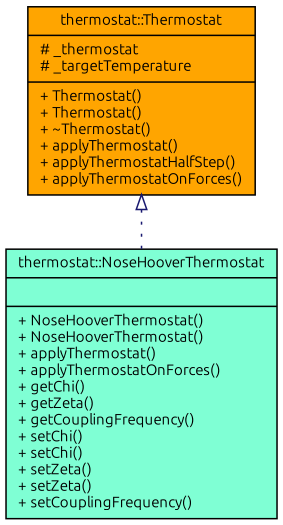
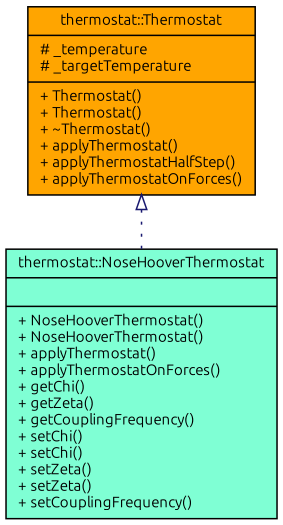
node "thermostat::Thermostat": text "# _thermostat" -> "# _temperature"
